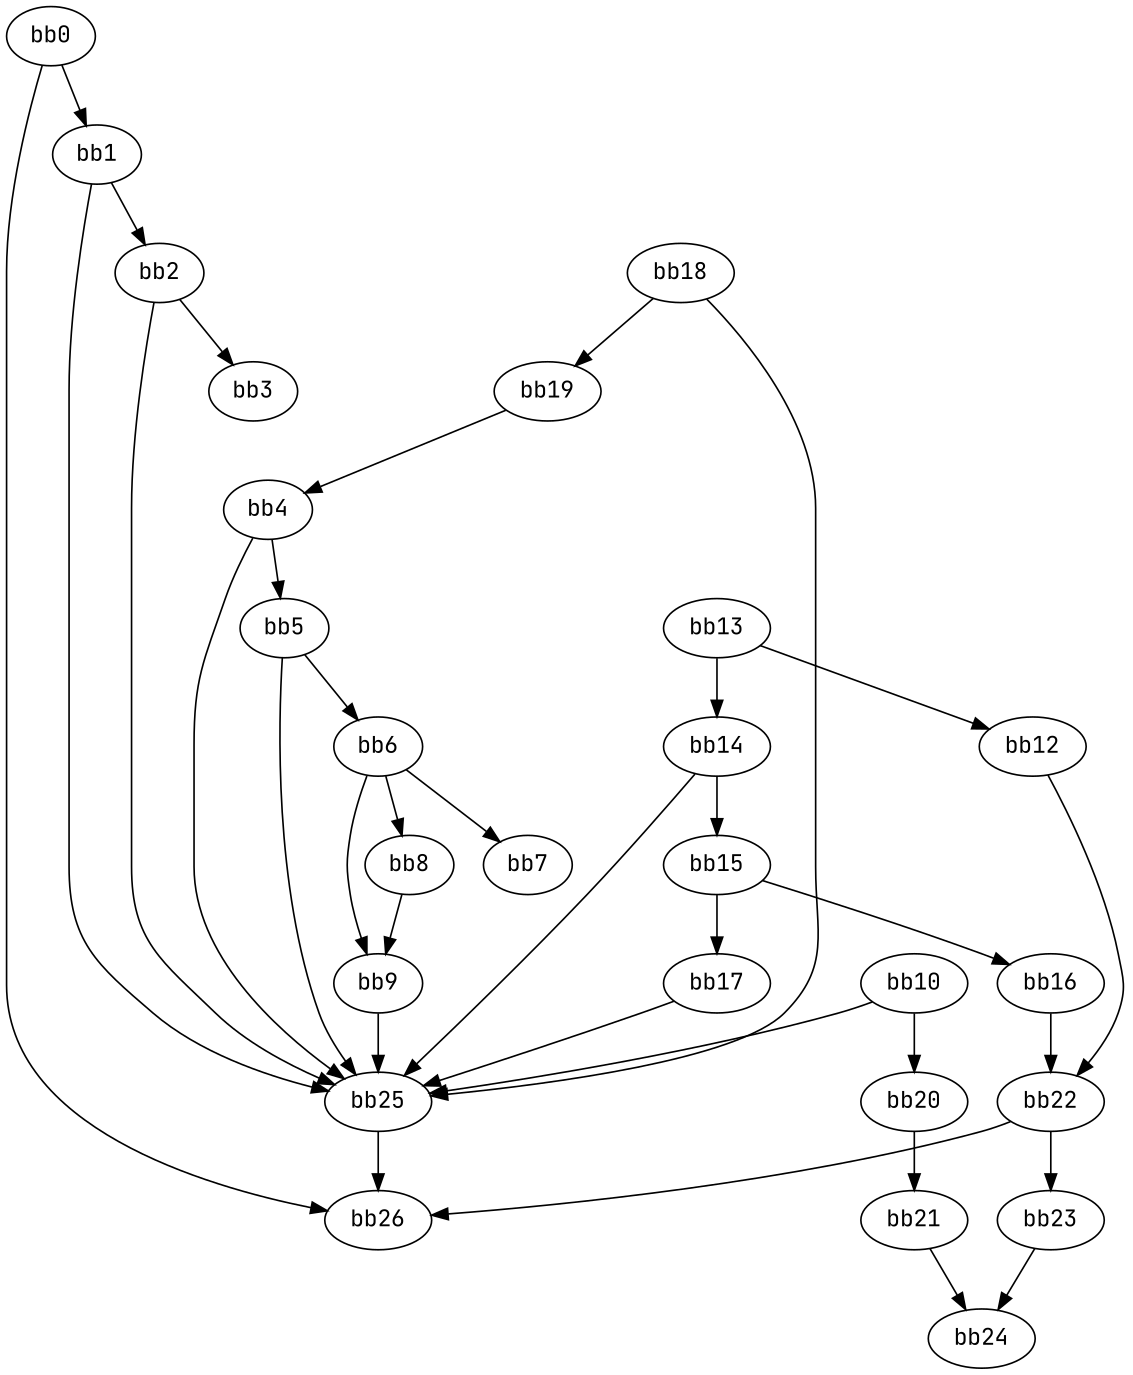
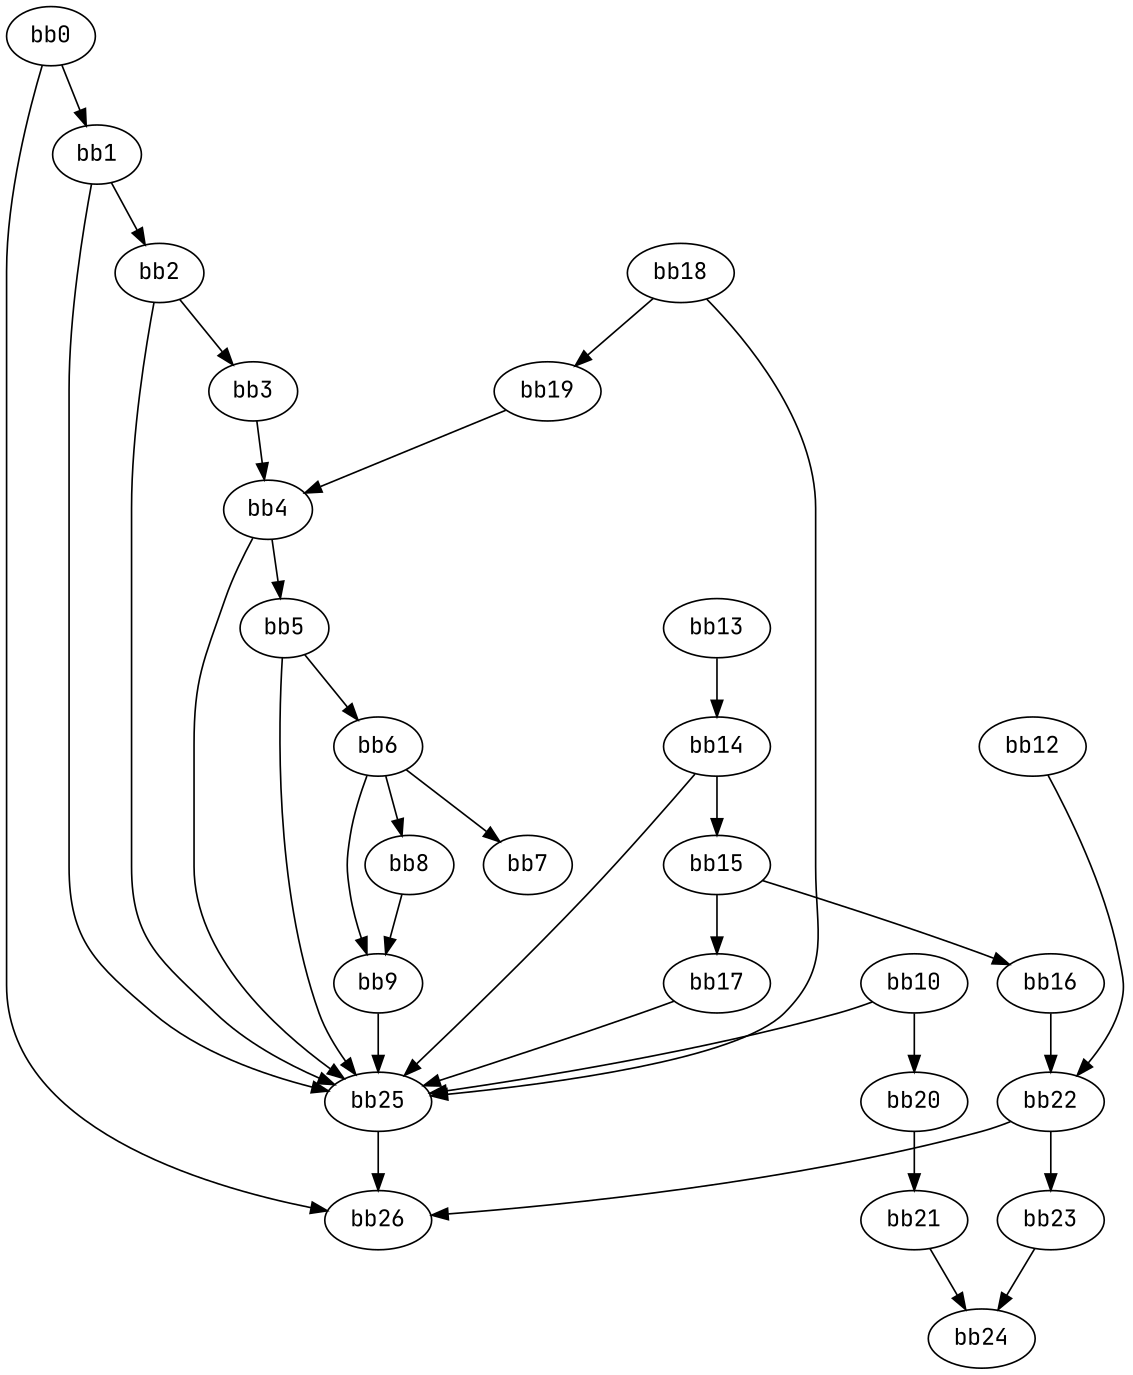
edge "bb3" -> "bb4": added
edge "bb13" -> "bb12": removed
